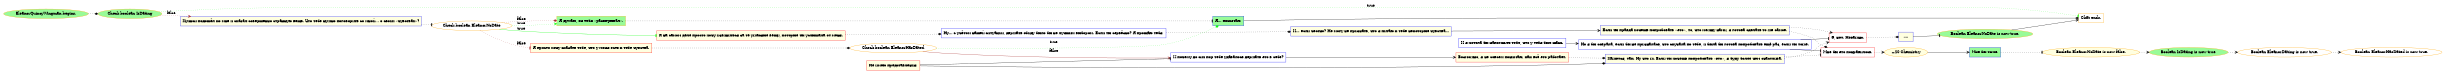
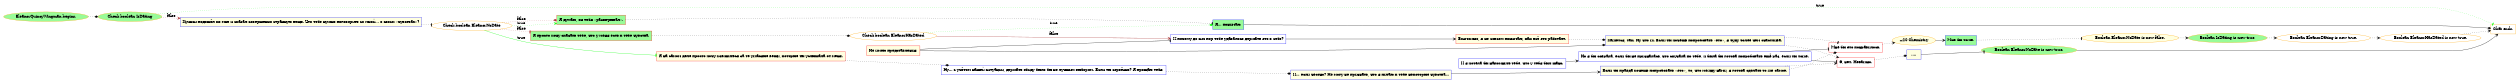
node "Я думаю, он тебя «разыгрывал».": color orange -> red
edge "Boolean EleanorHasDated is now true." -> "Chat ends.": added
node "Я просто хочу сказать тебе, что у меня есть к тебе чувства.": fillcolor lightyellow -> palegreen
